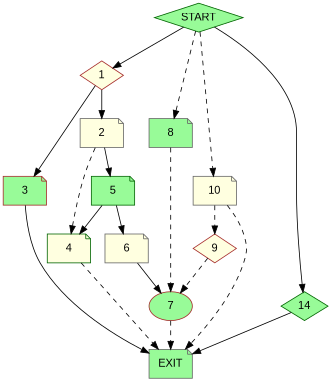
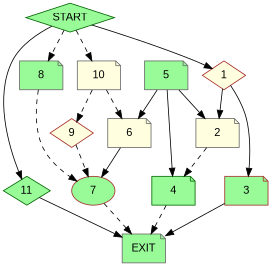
edge "2" -> "5": reversed
node "5": color darkgreen -> gray40
node "4": fillcolor lightyellow -> palegreen
edge "10" -> "EXIT": now "10" -> "6"
node "14": label "14" -> "11"
